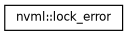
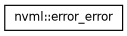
node "nvml::lock_error": label "nvml::lock_error" -> "nvml::error_error"
